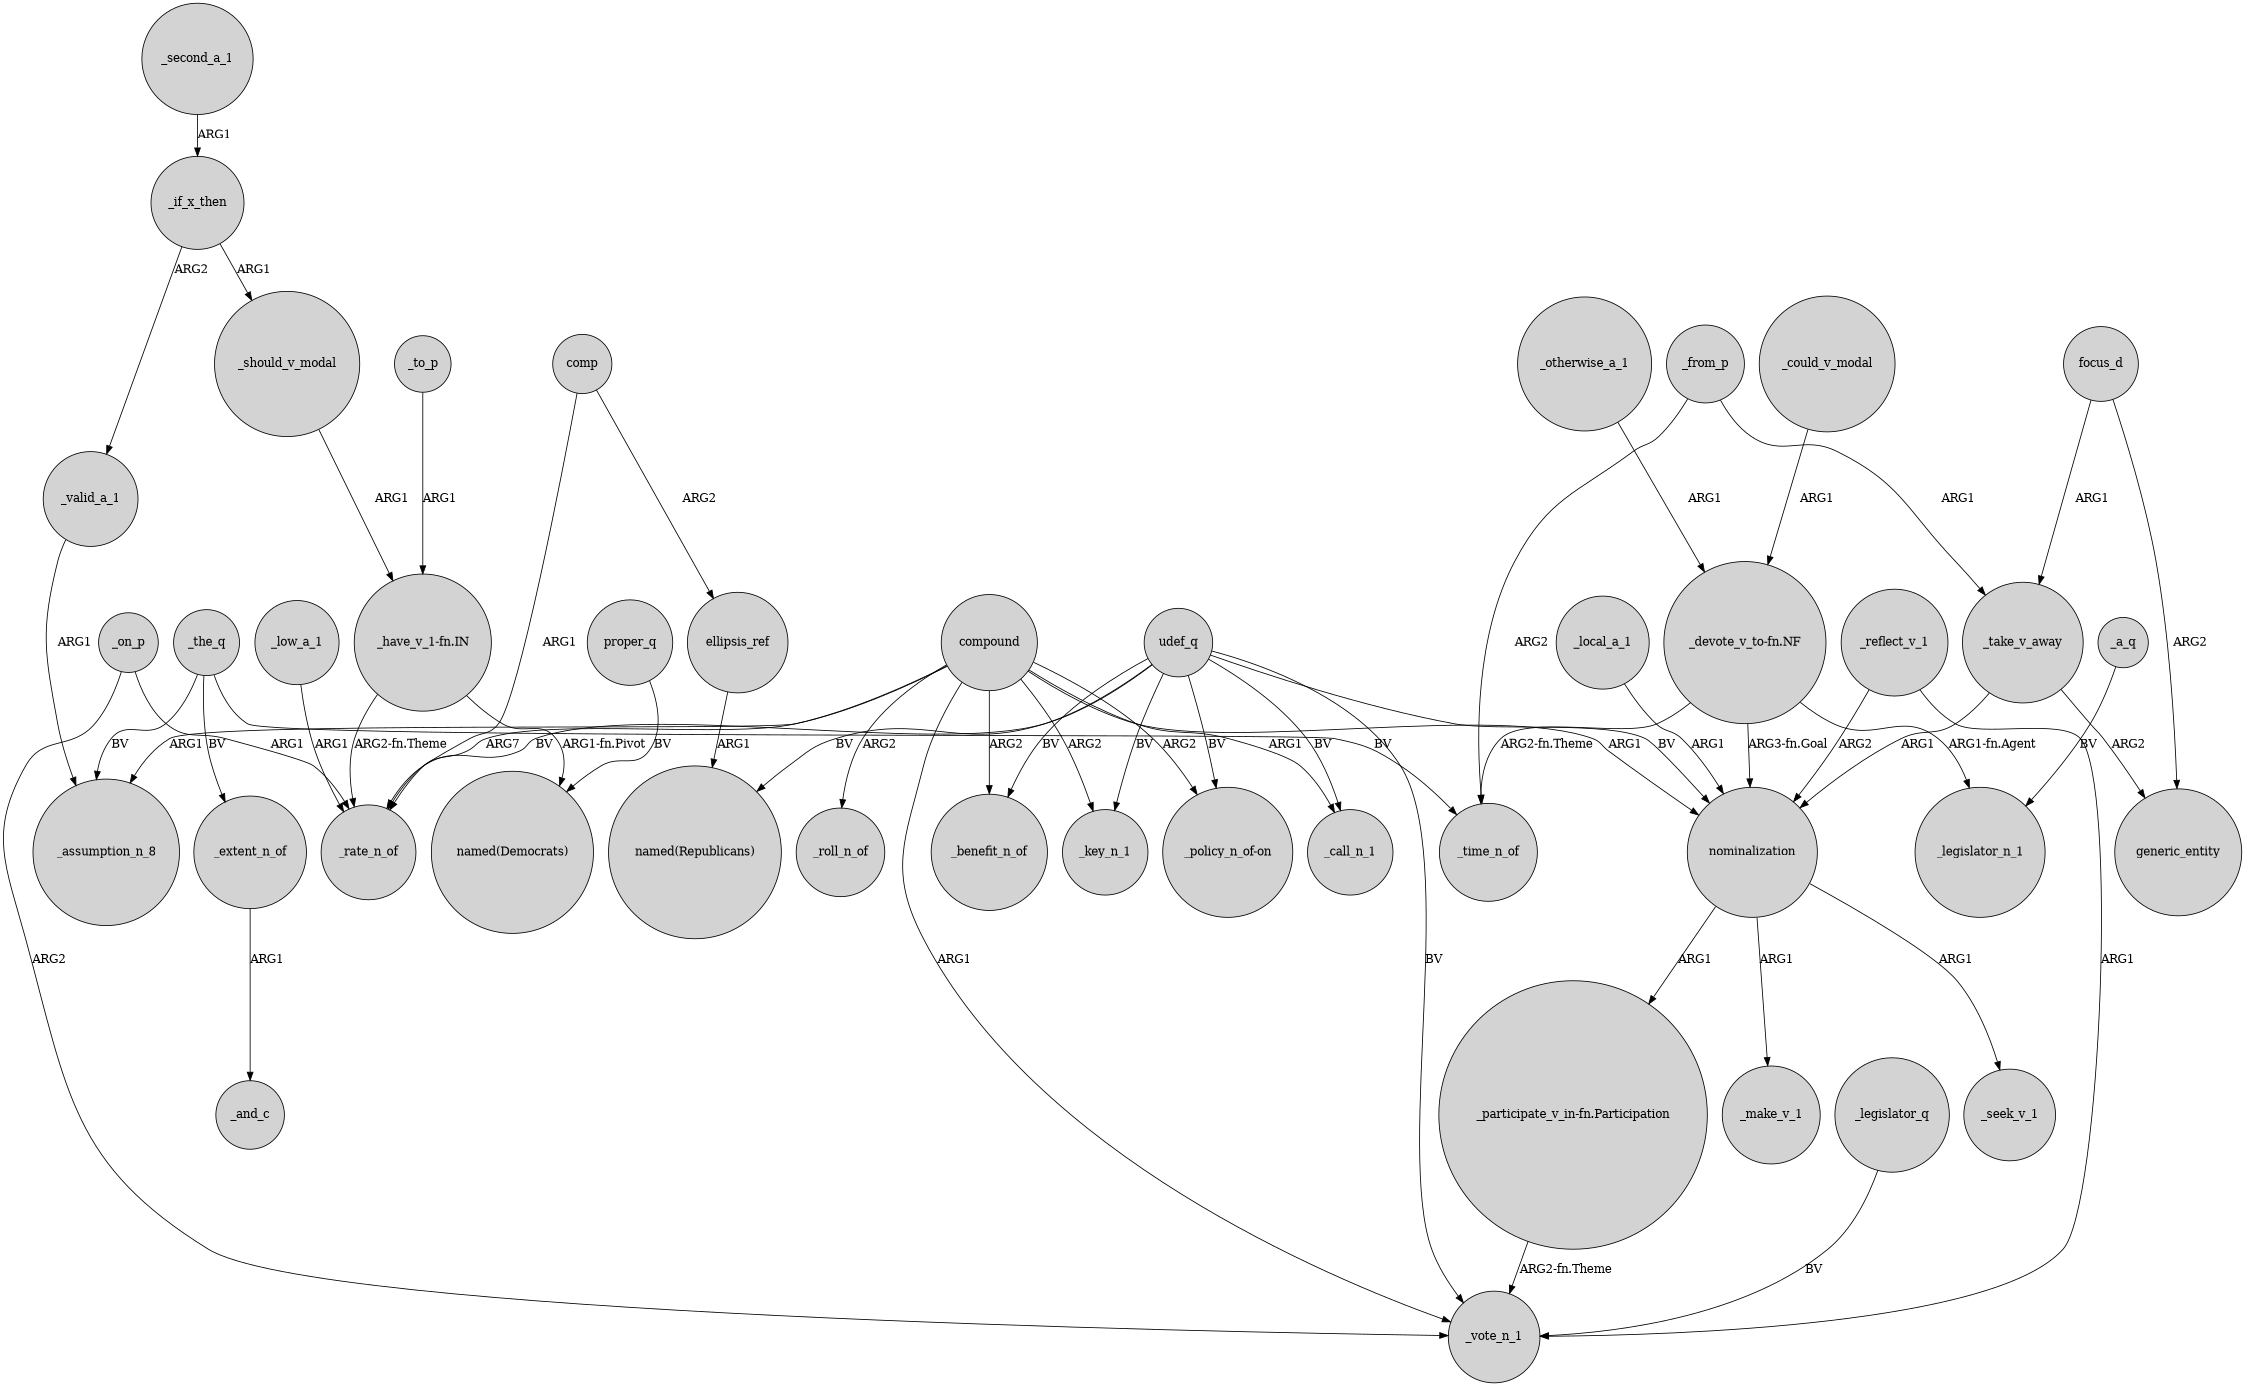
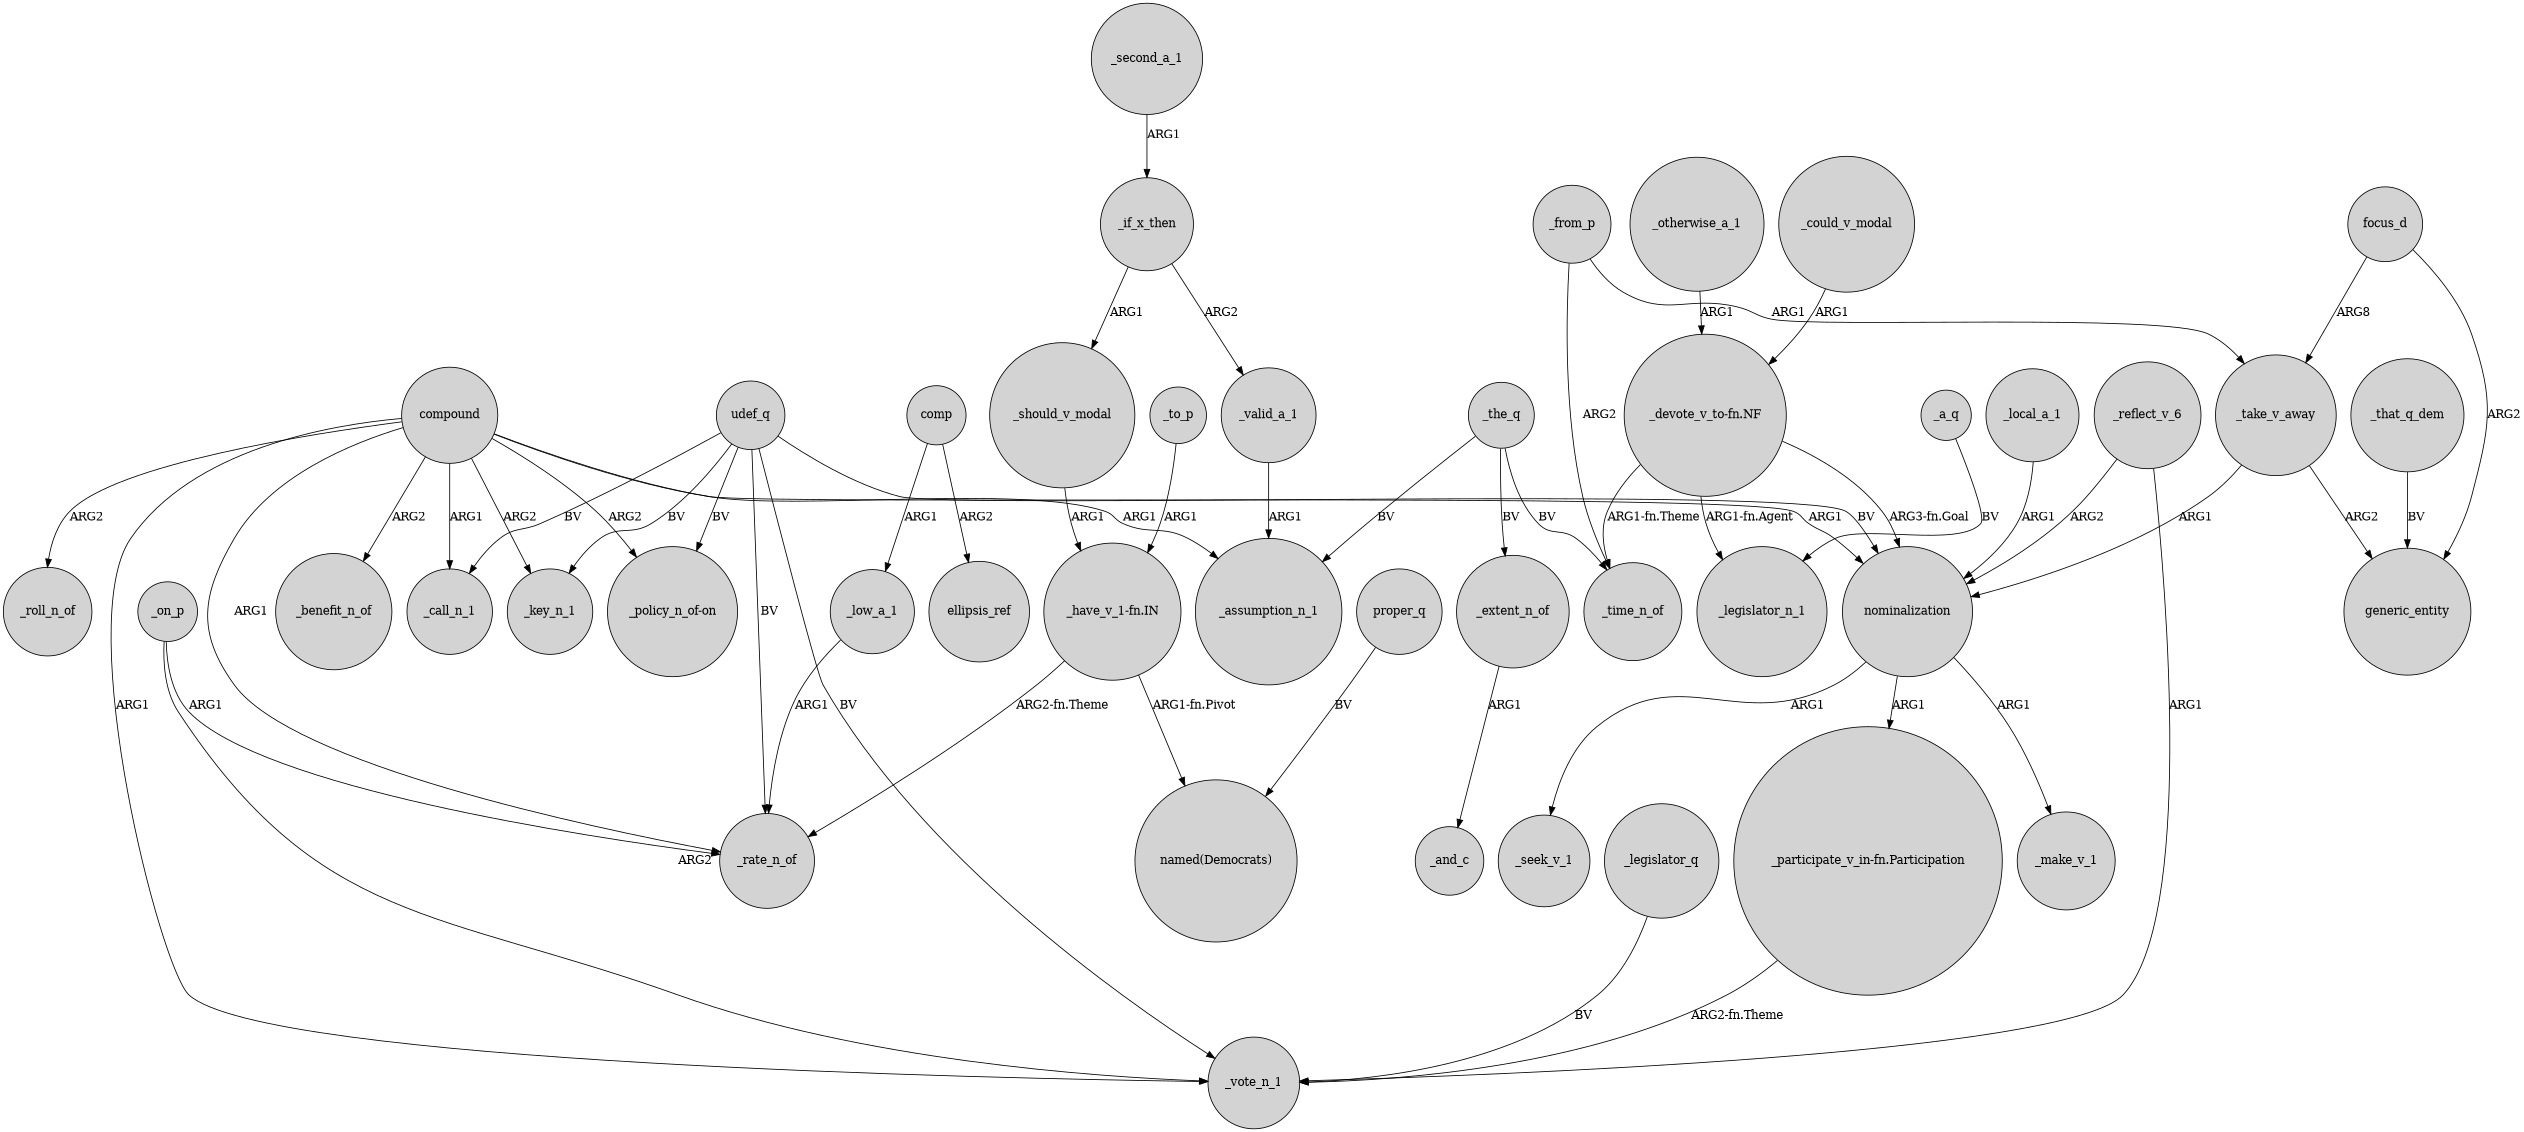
node "_that_q_dem": added
edge "focus_d" -> "_take_v_away": label "ARG1" -> "ARG8"
edge "comp" -> "_rate_n_of": now "comp" -> "_low_a_1"
node "_reflect_v_1": label "_reflect_v_1" -> "_reflect_v_6"
edge "udef_q" -> "_benefit_n_of": removed, label "BV"
edge "compound" -> "_rate_n_of": label "ARG7" -> "ARG1"
edge "_devote_v_to-fn.NF" -> "_time_n_of": label "ARG2-fn.Theme" -> "ARG1-fn.Theme"
node "_assumption_n_8": label "_assumption_n_8" -> "_assumption_n_1"
node "named(Republicans)": removed
